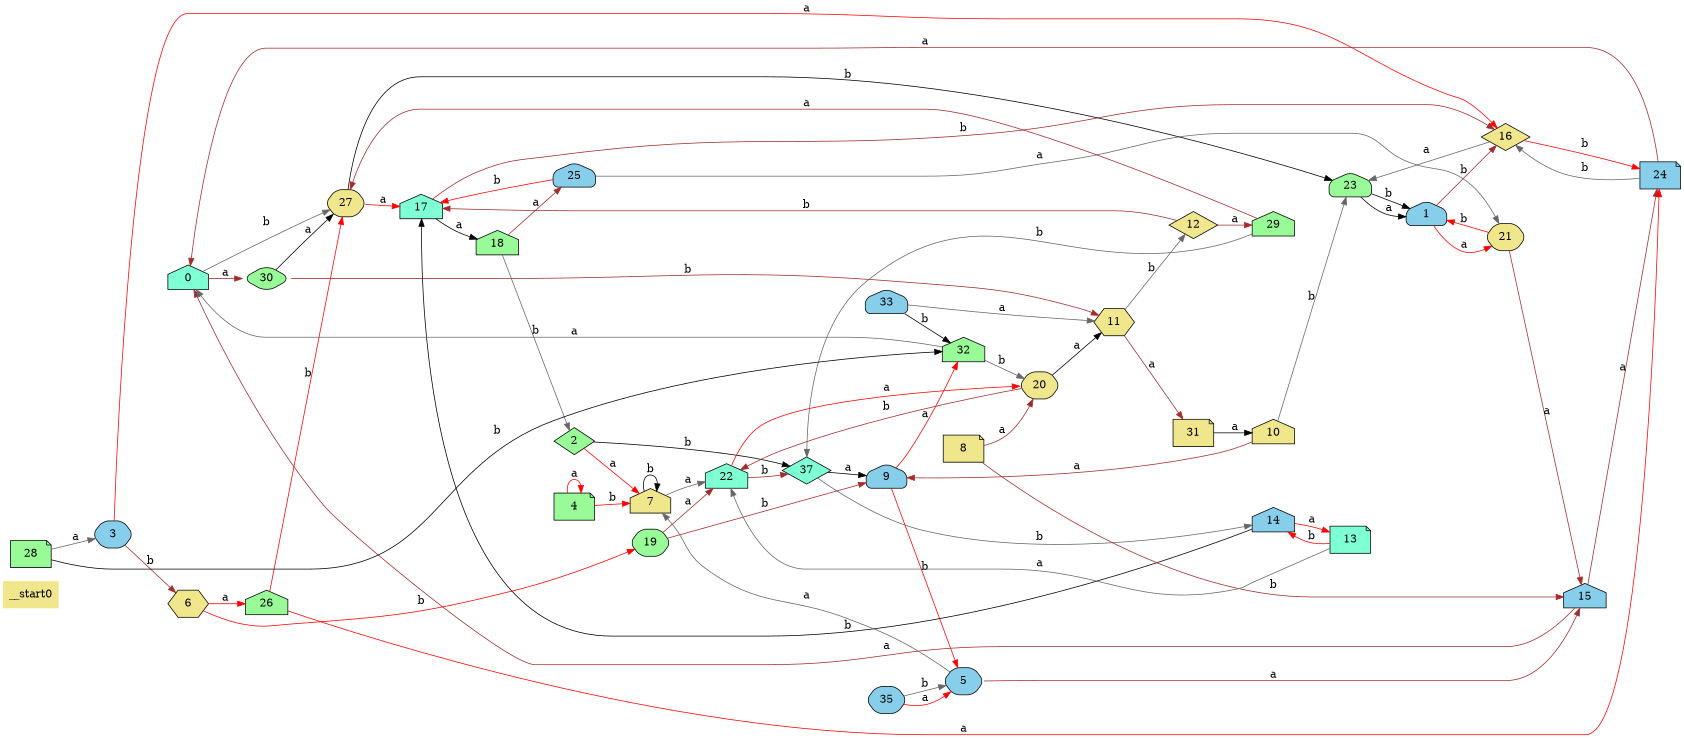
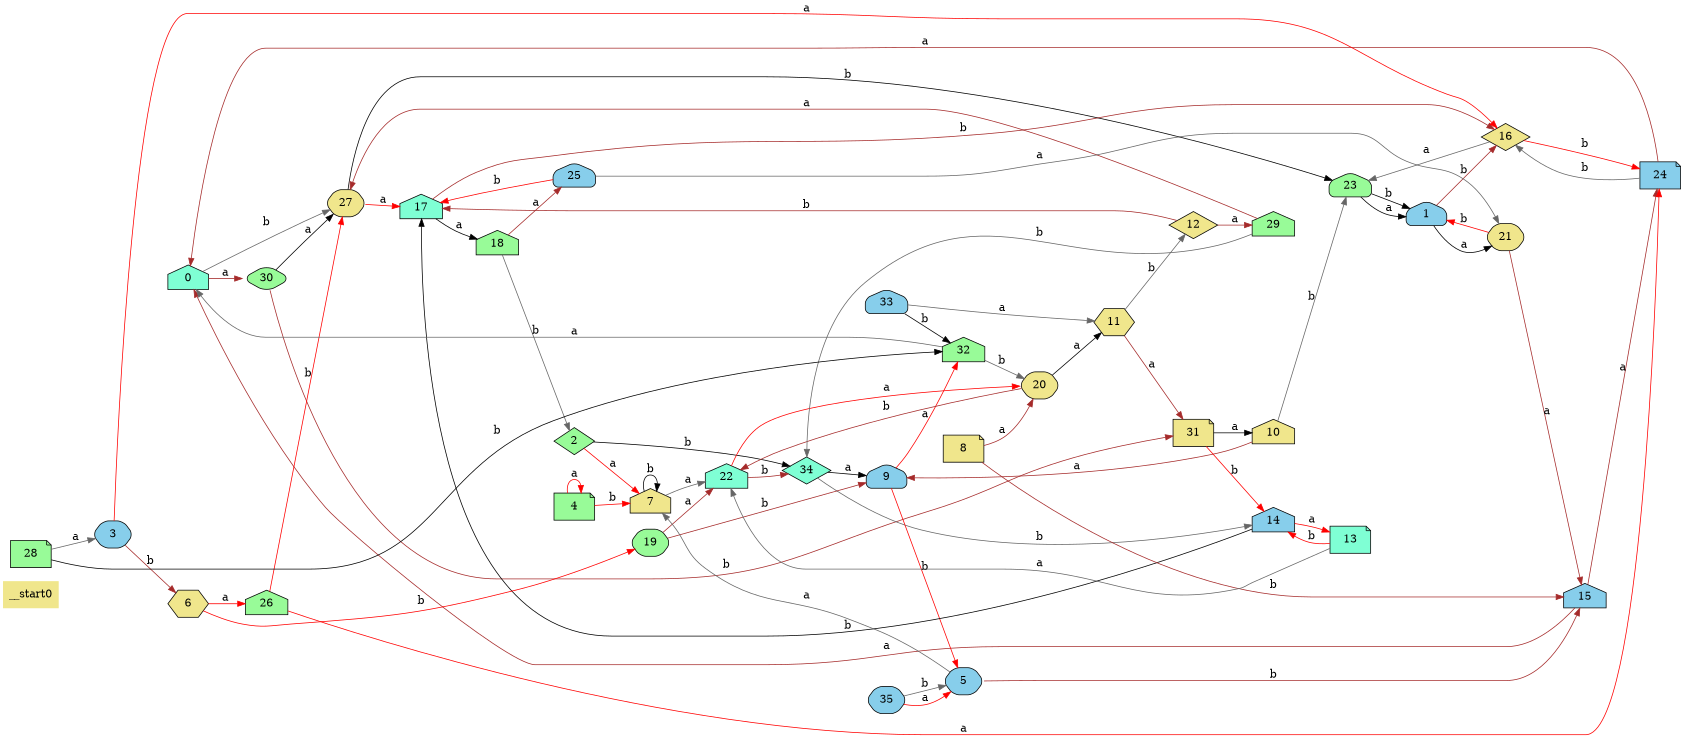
edge "1" -> "21": color red -> black
edge "30" -> "11": now "30" -> "31"
node "37": label "37" -> "34"
edge "31" -> "14": added, label "b"
edge "5" -> "15": label "a" -> "b"
